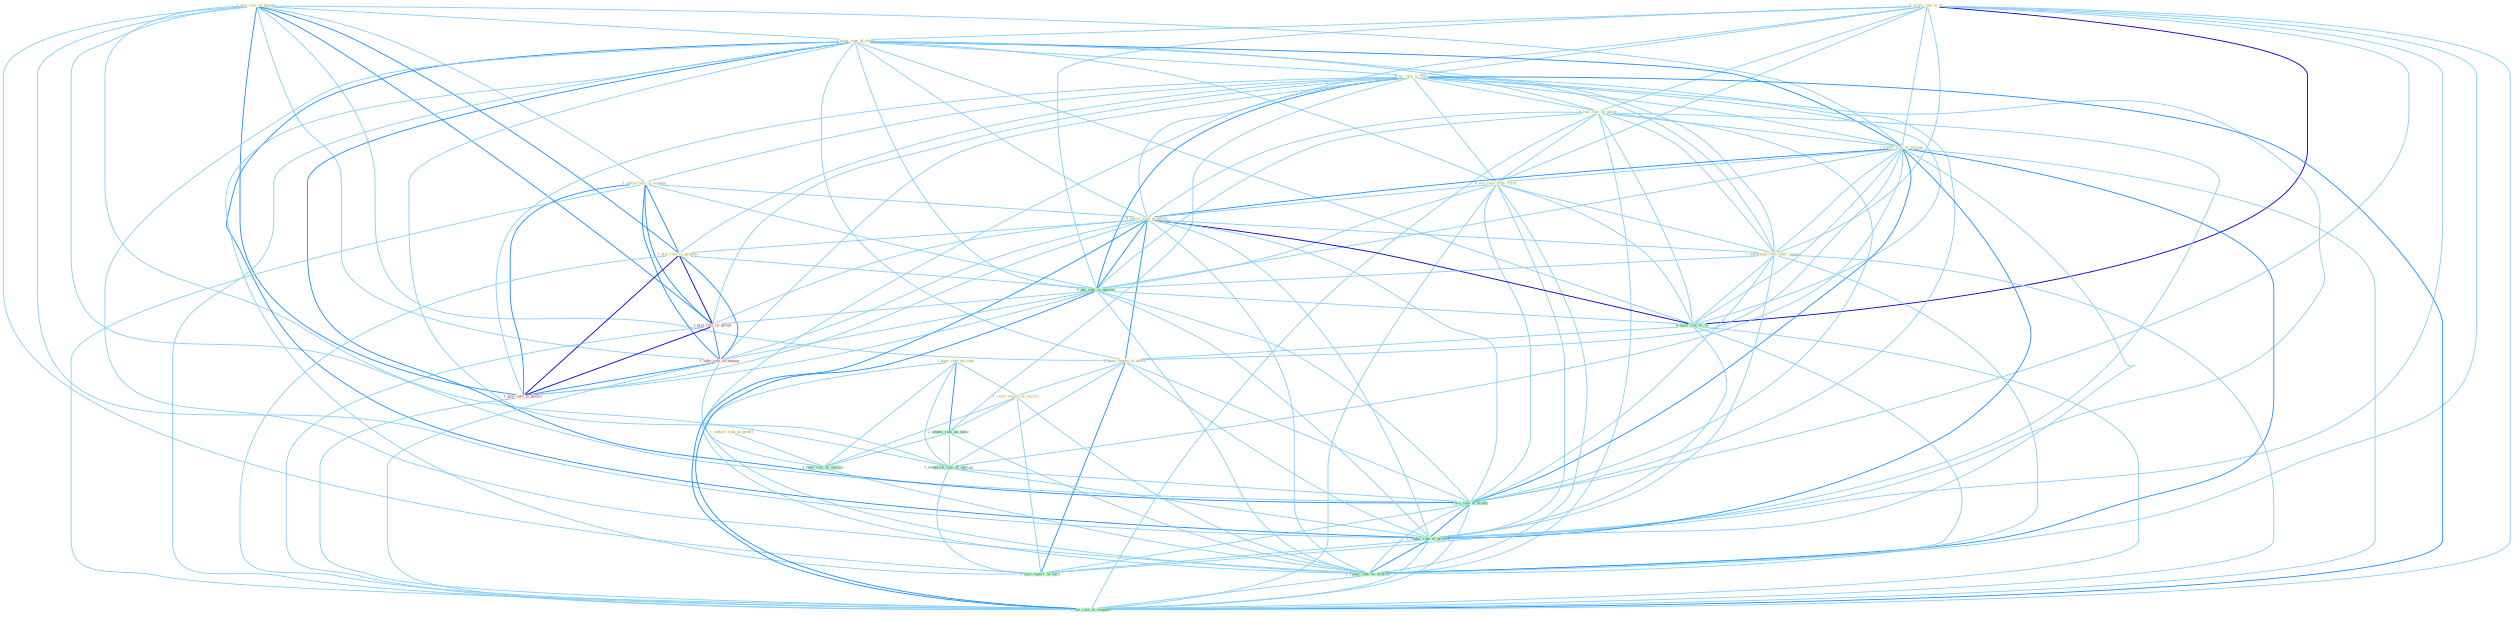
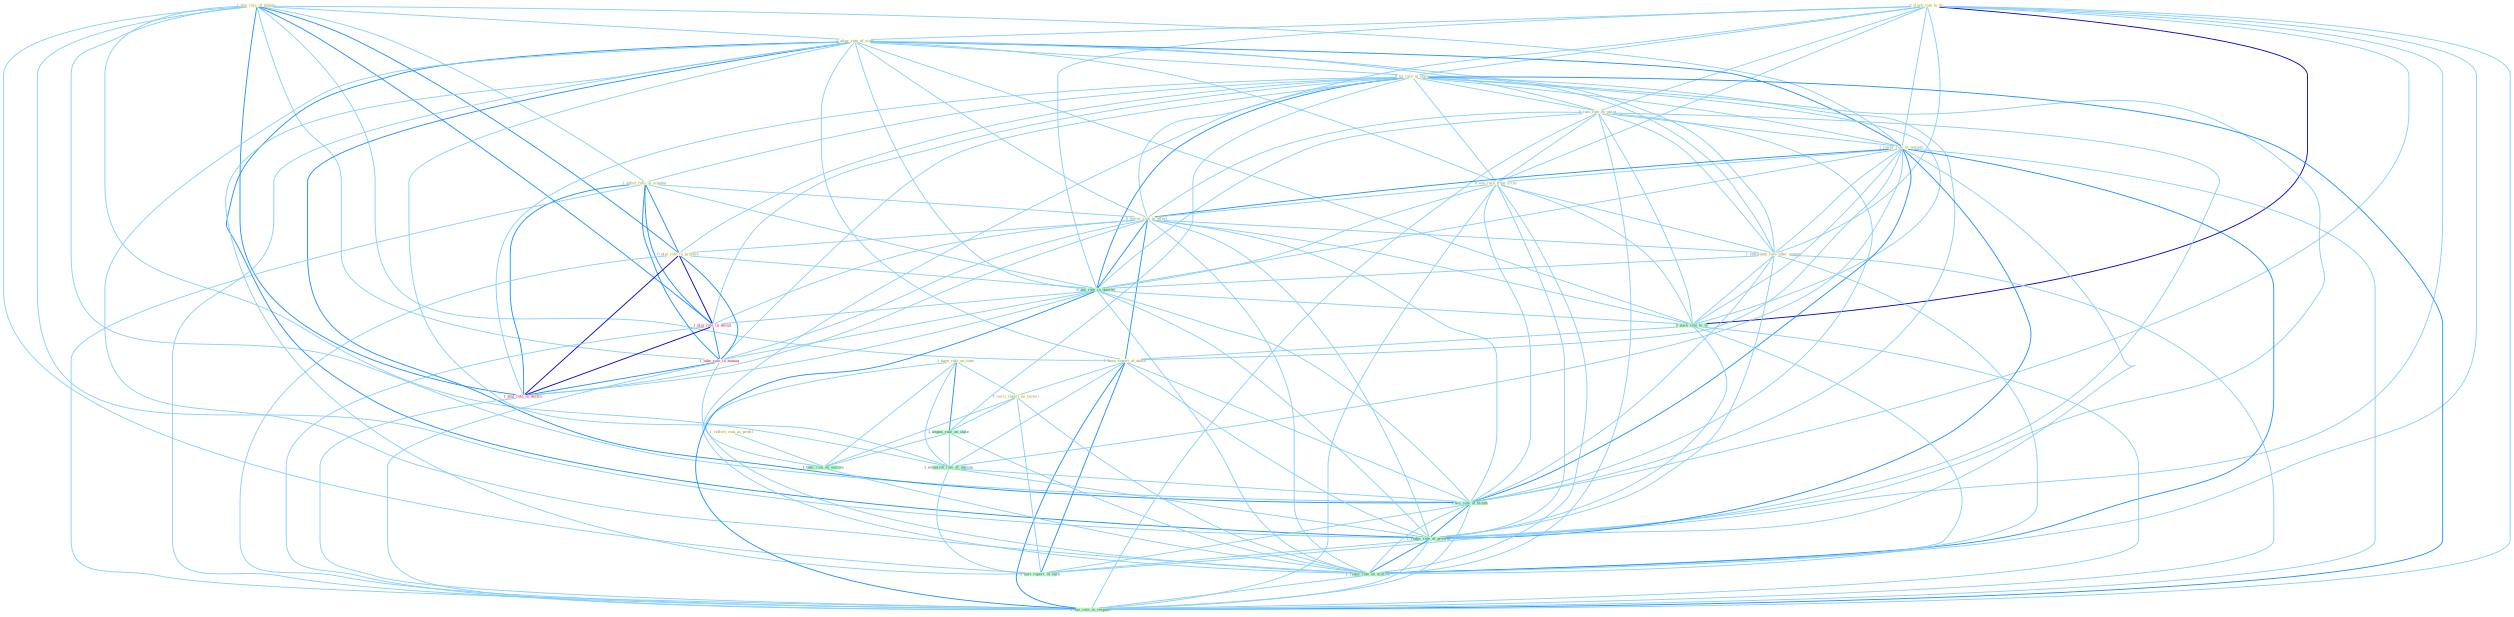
edge "0_lower_rate_in_effort" -- "0_push_rate_to_%": color #0000cd -> #87cefa
edge "0_lower_rate_in_effort" -- "0_eas_rate_in_respons": now "1_been_report_of_death" -- "0_eas_rate_in_respons"
